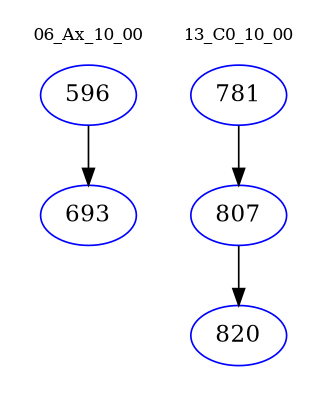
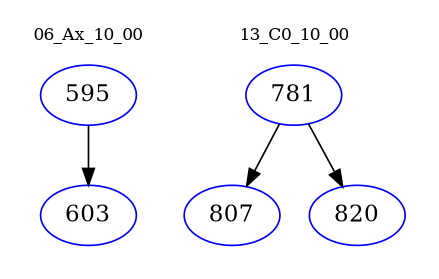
node "596": label "596" -> "595"
node "693": label "693" -> "603"
edge "807" -> "820": now "781" -> "820"
